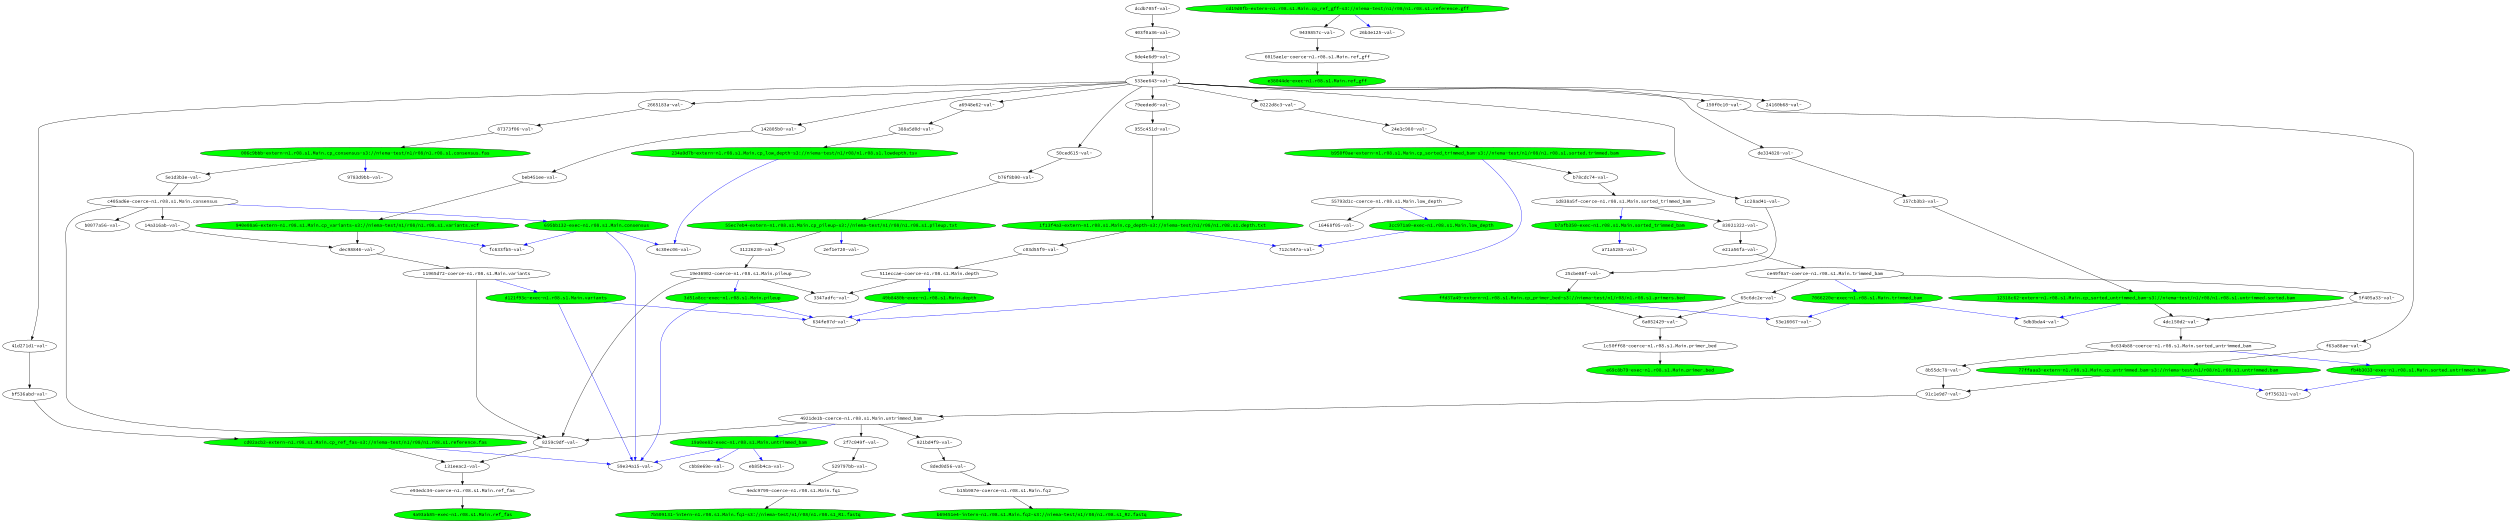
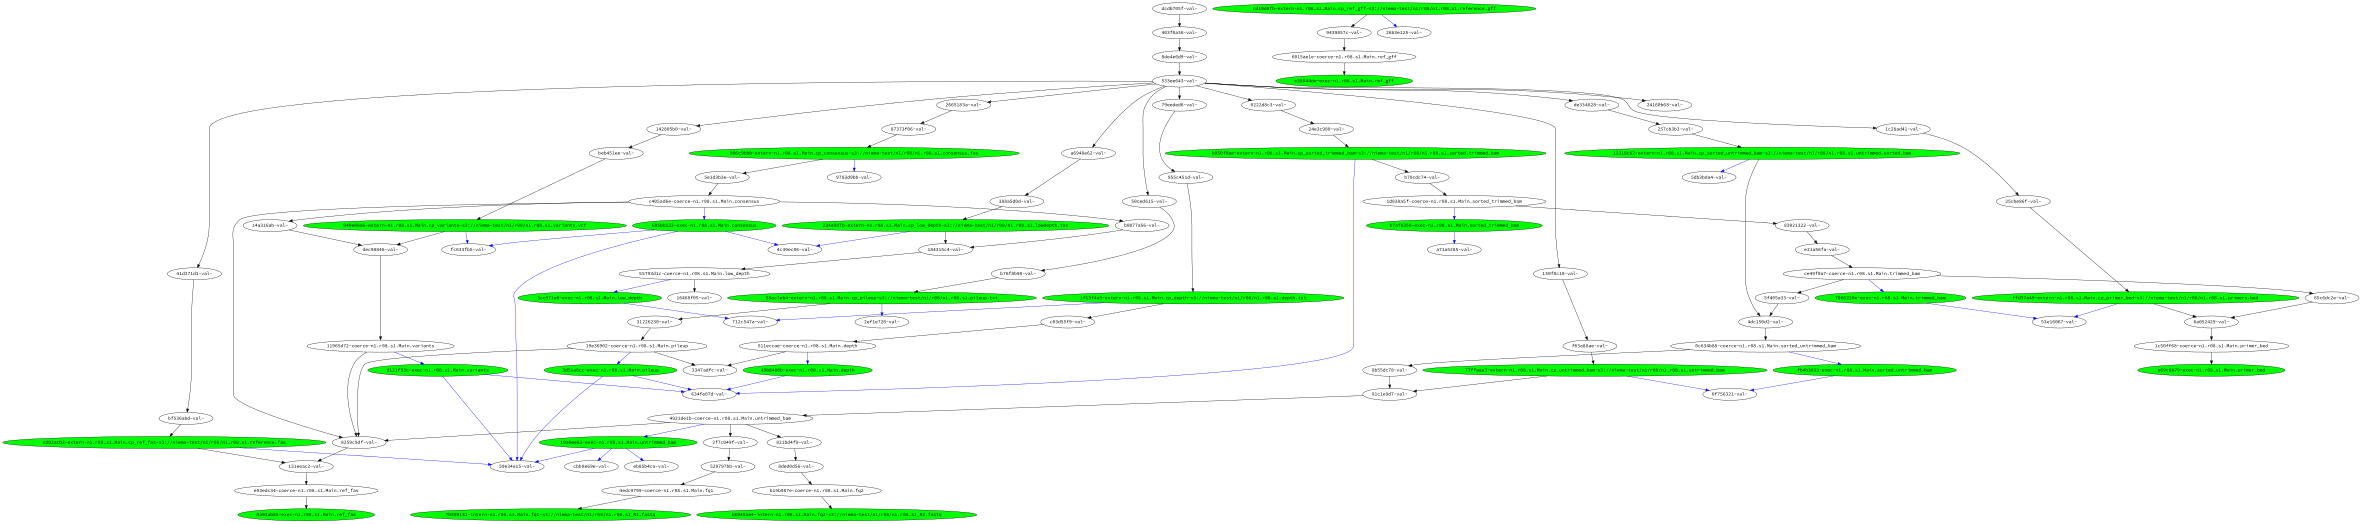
node "184315c4-val-": added
edge "7066220e-exec-n1.r08.s1.Main.trimmed_bam" -> "5db3bda4-val-": removed
